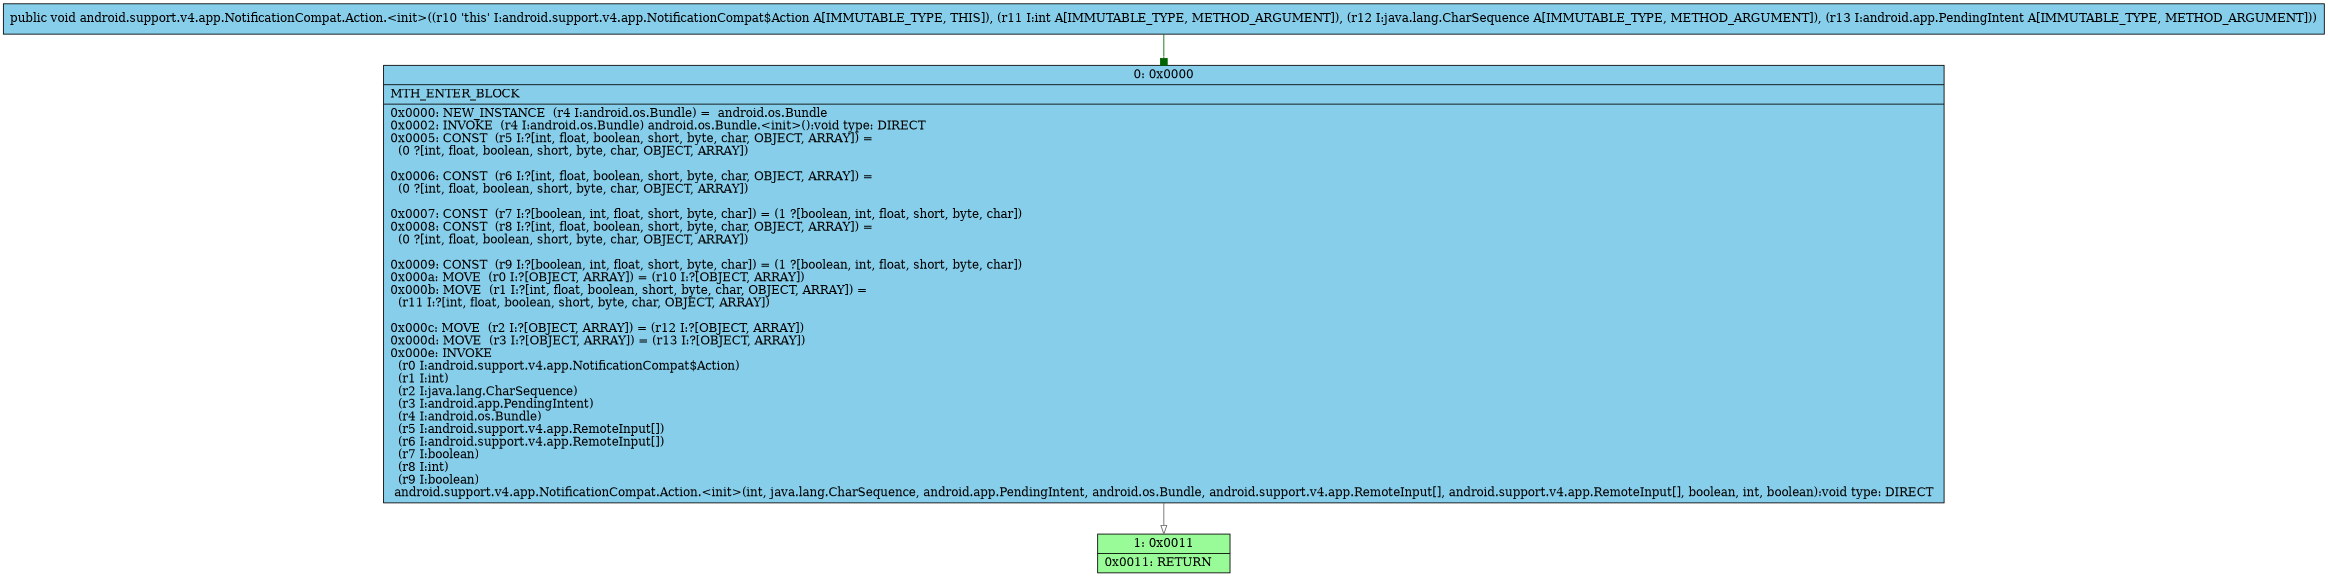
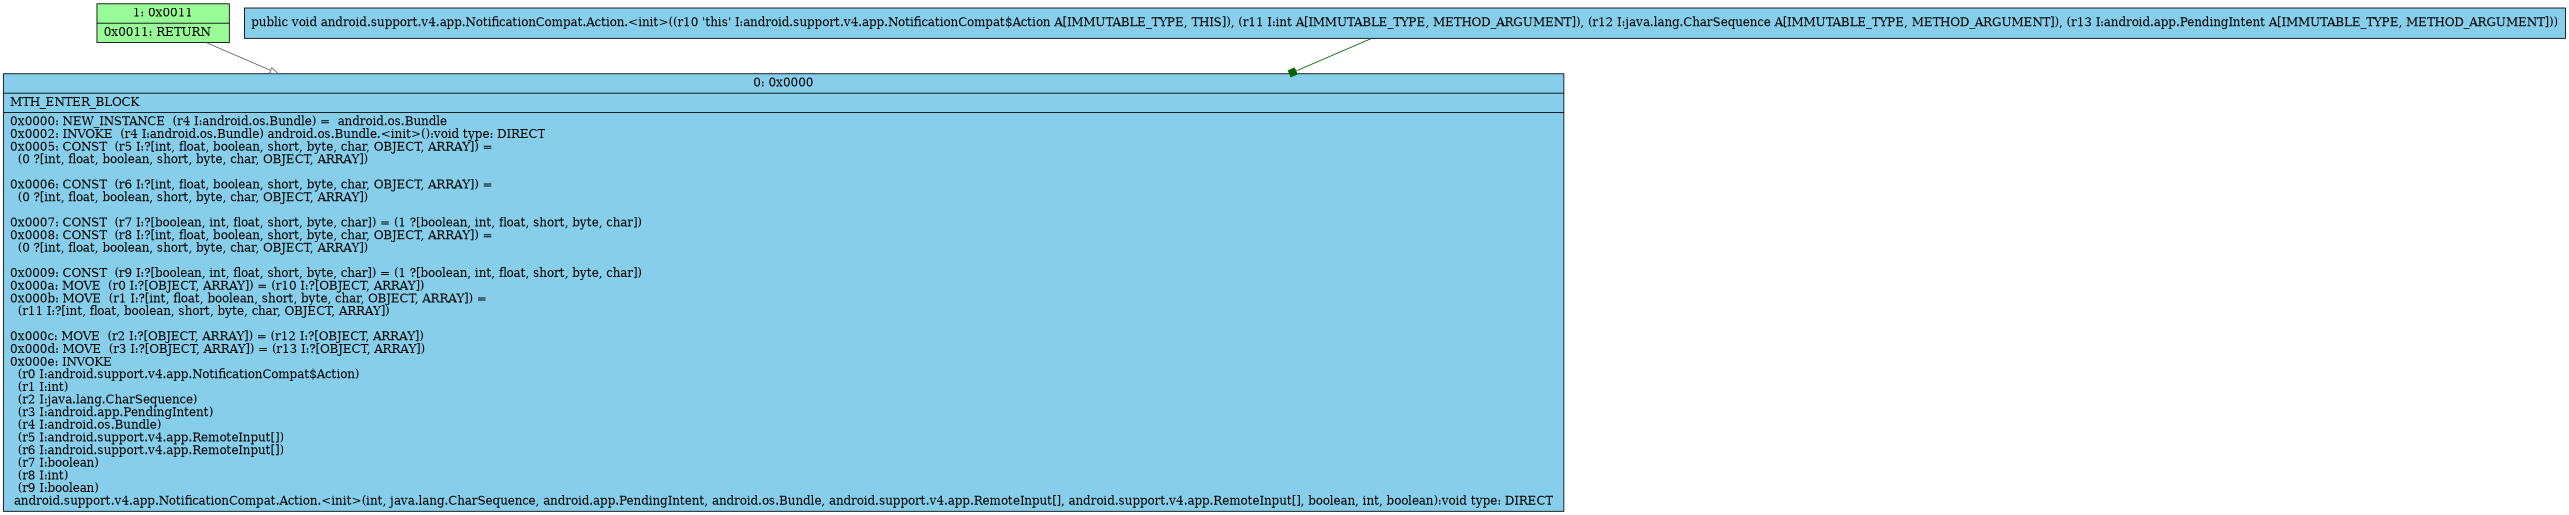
edge "0: 0x0000" -> "1: 0x0011": reversed
